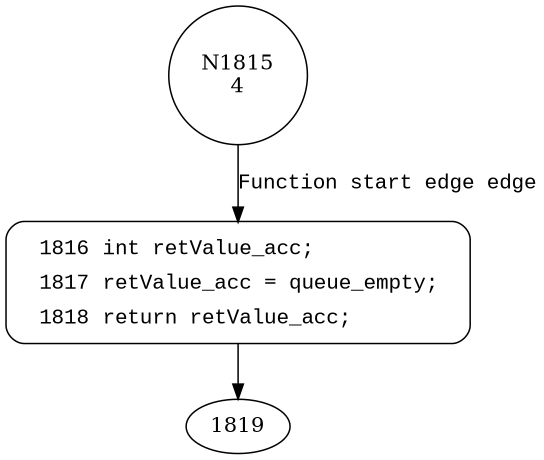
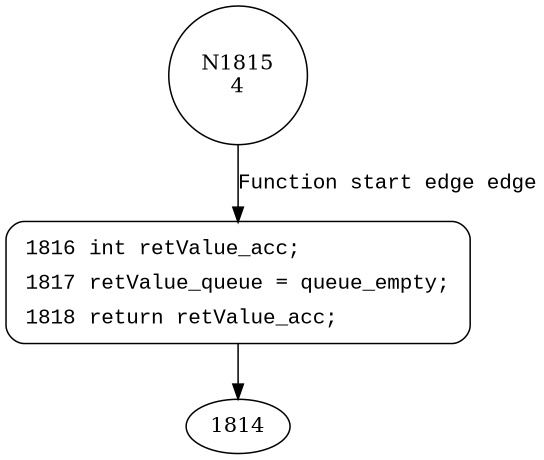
node "1816": text "retValue_acc = queue_empty;" -> "retValue_queue = queue_empty;"
node "1819": label "1819" -> "1814"
